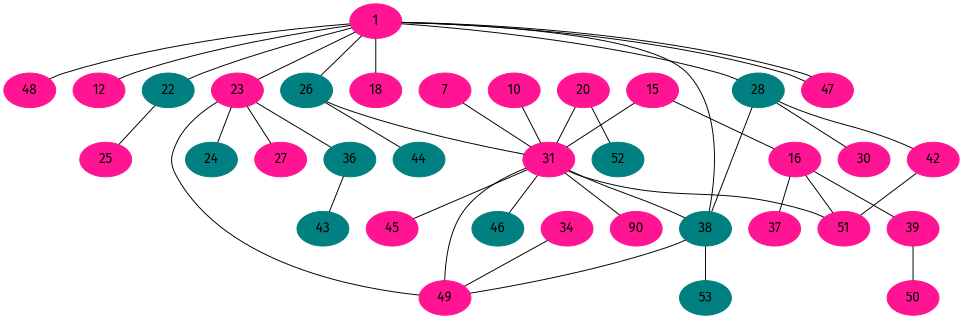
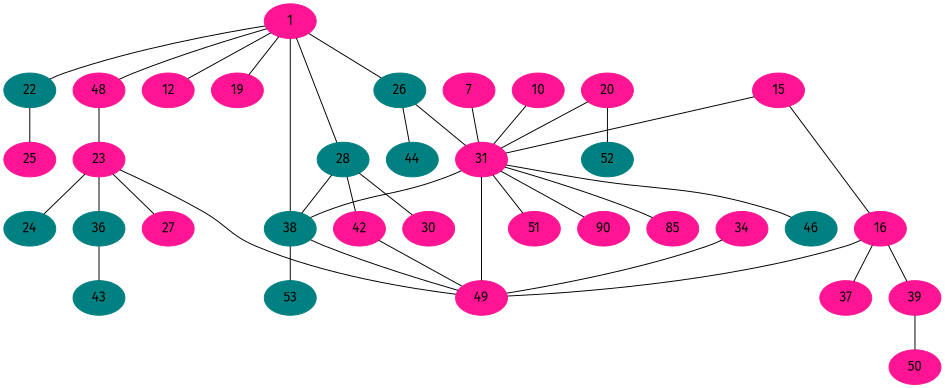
edge "1" -- "23": now "48" -- "23"
node "18": label "18" -> "19"
node "47": removed
edge "16" -- "51": now "16" -- "49"
edge "42" -- "51": now "42" -- "49"
node "45": label "45" -> "85"
